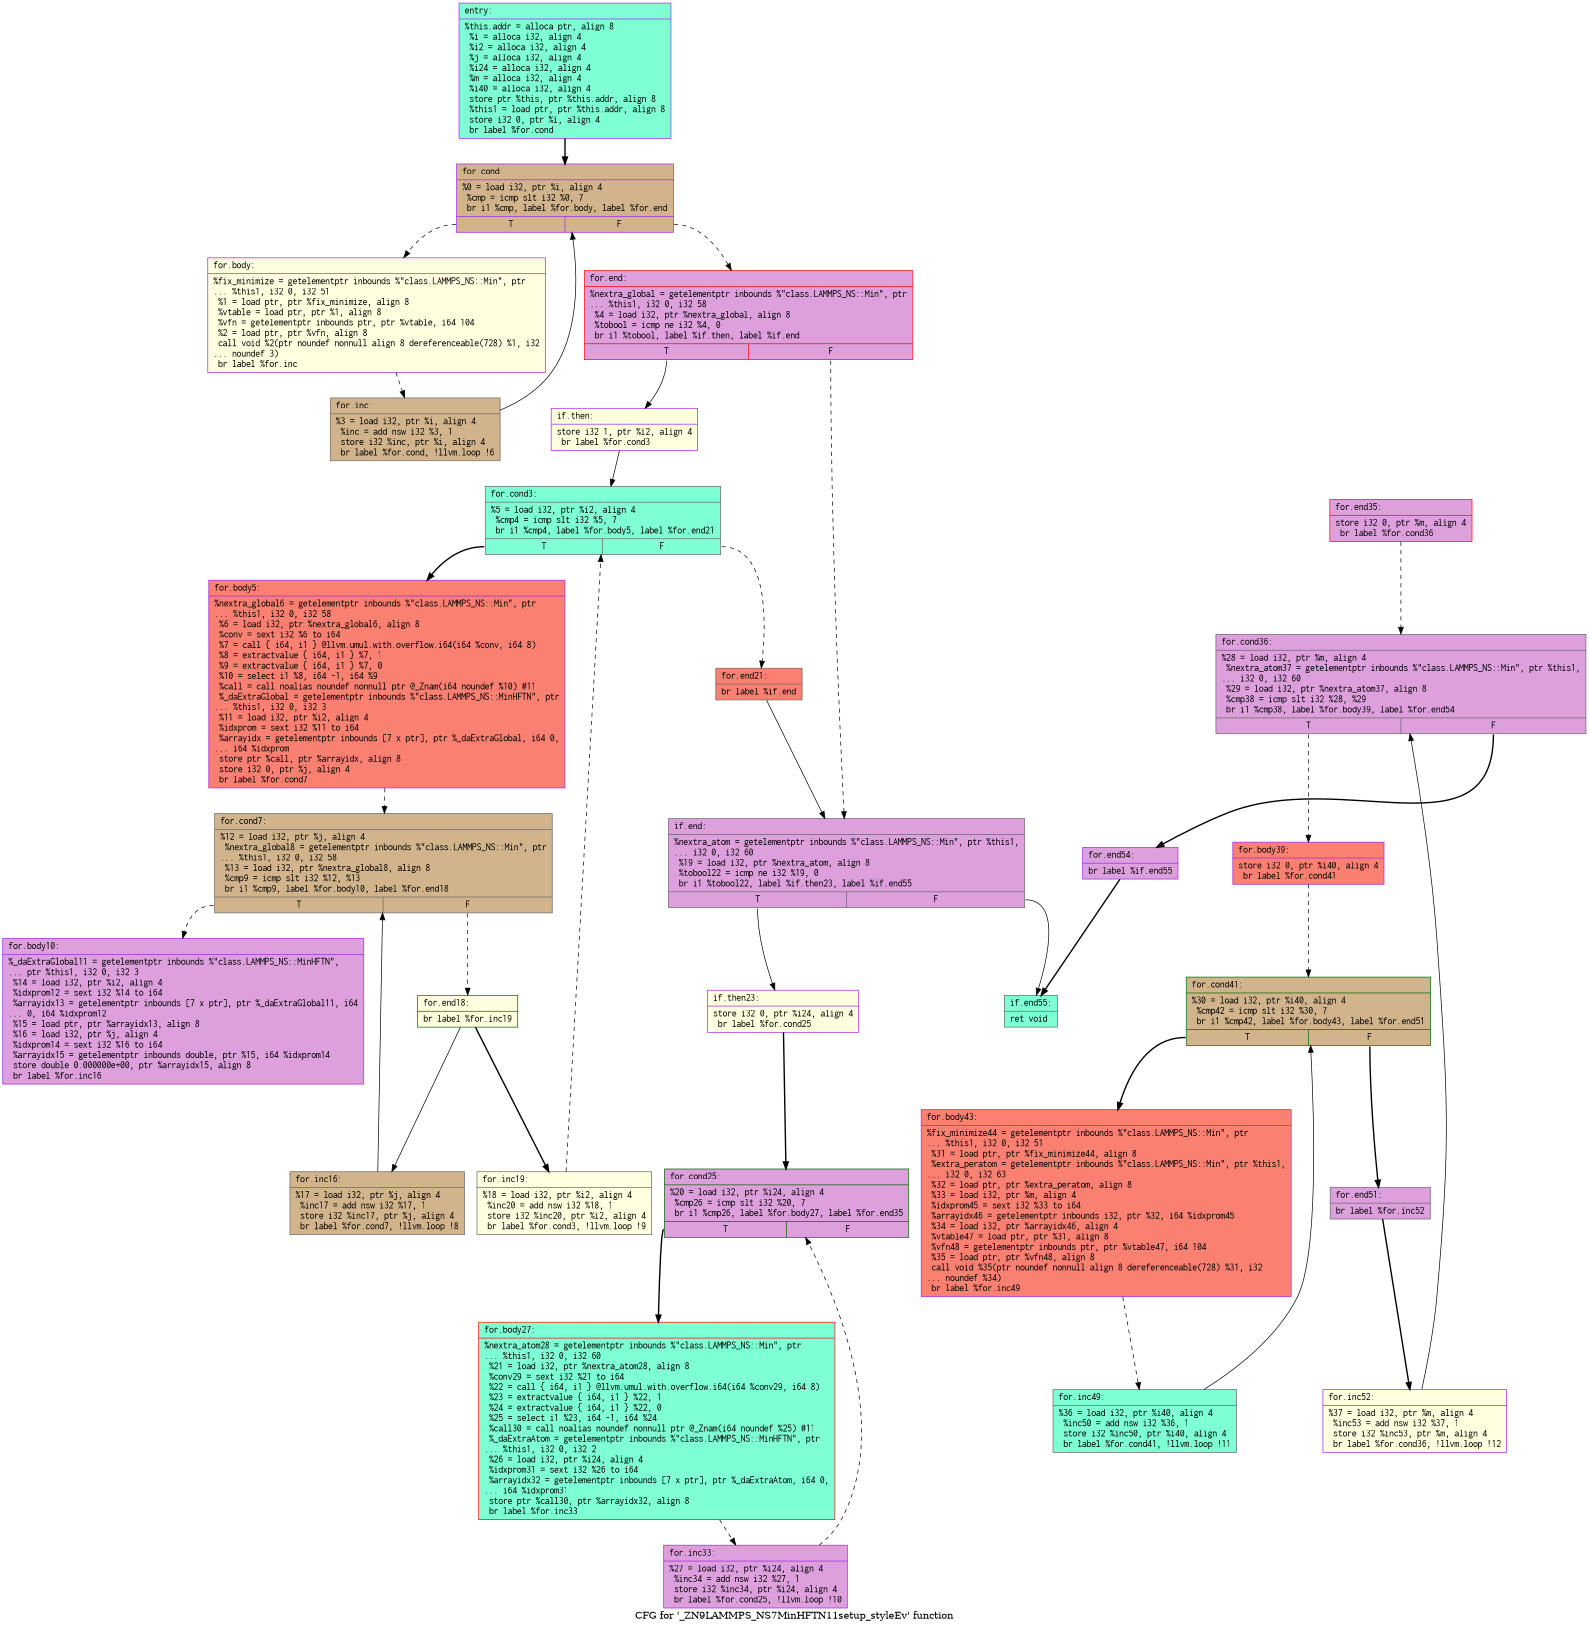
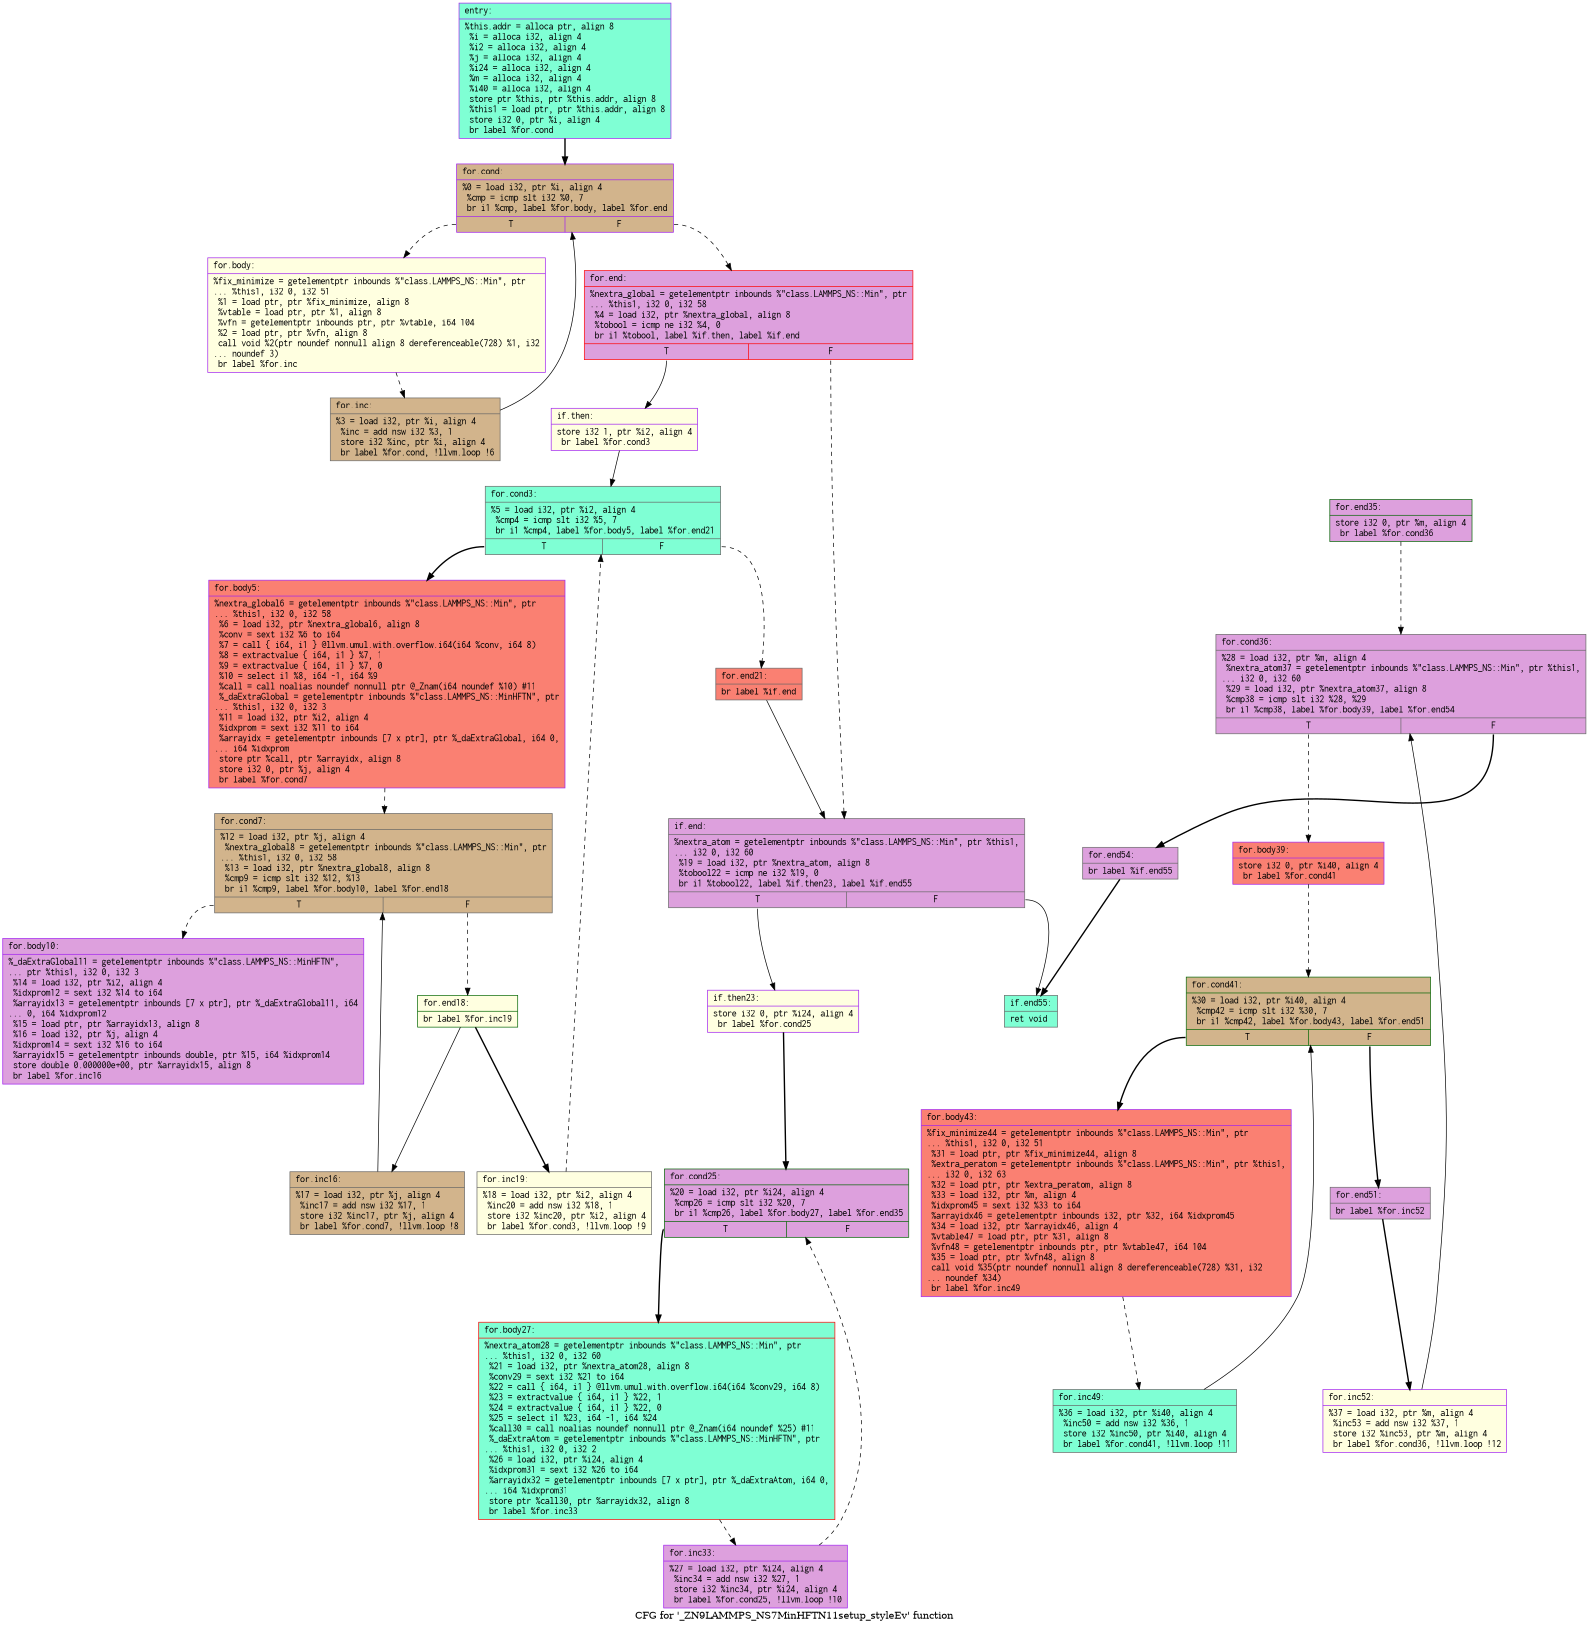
node "for.end35:": color red -> darkgreen
node "for.end54:": color purple -> gray40
